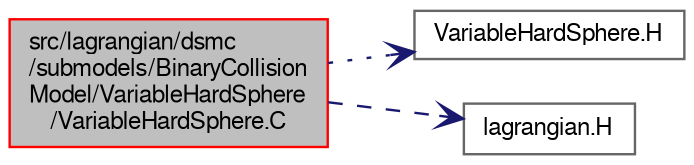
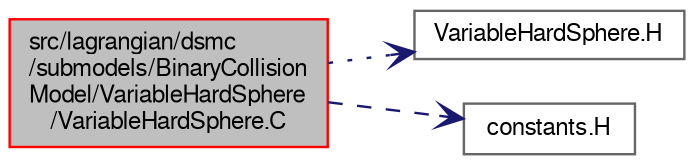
node "lagrangian.H": label "lagrangian.H" -> "constants.H"
